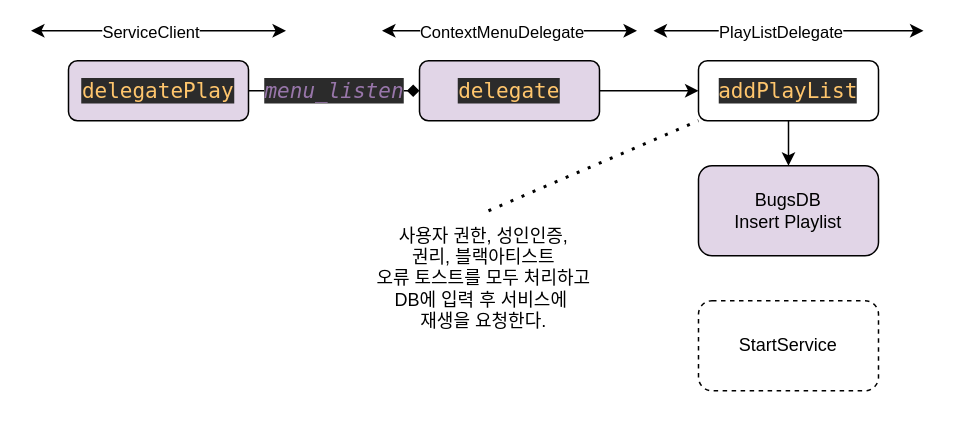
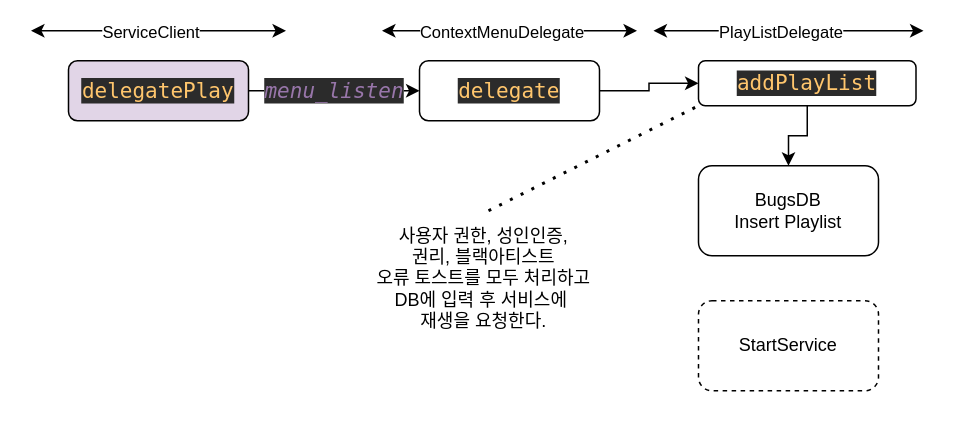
edge "delegatePlay" -> "delegate": arrowhead diamond -> classic
node "delegate": fillcolor #e1d5e7 -> #ffffff
node "addPlayList": size 180x60 -> 218x45
node "BugsDB Insert Playlist": fillcolor #e1d5e7 -> #ffffff
